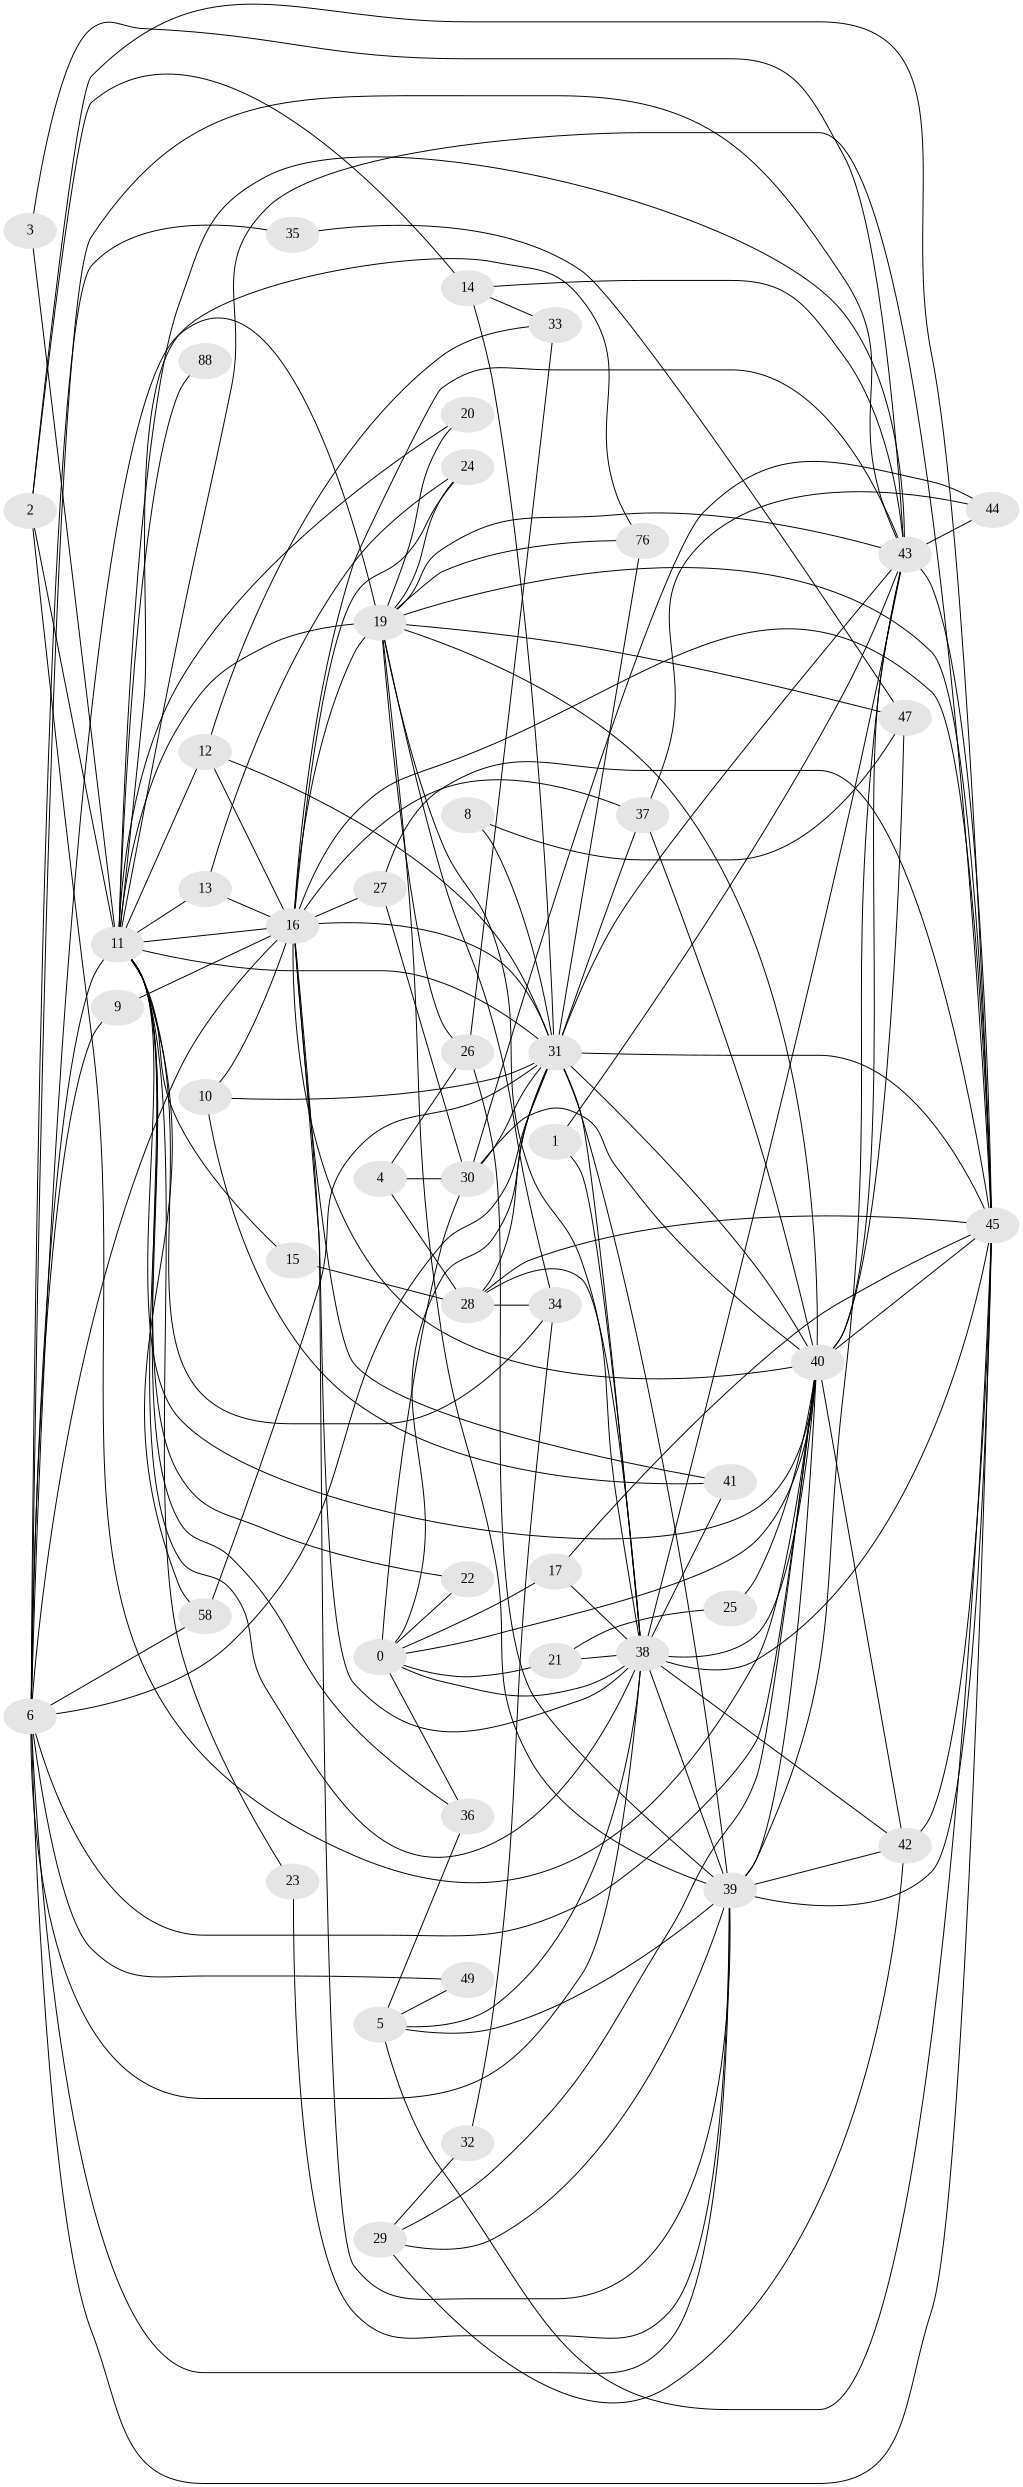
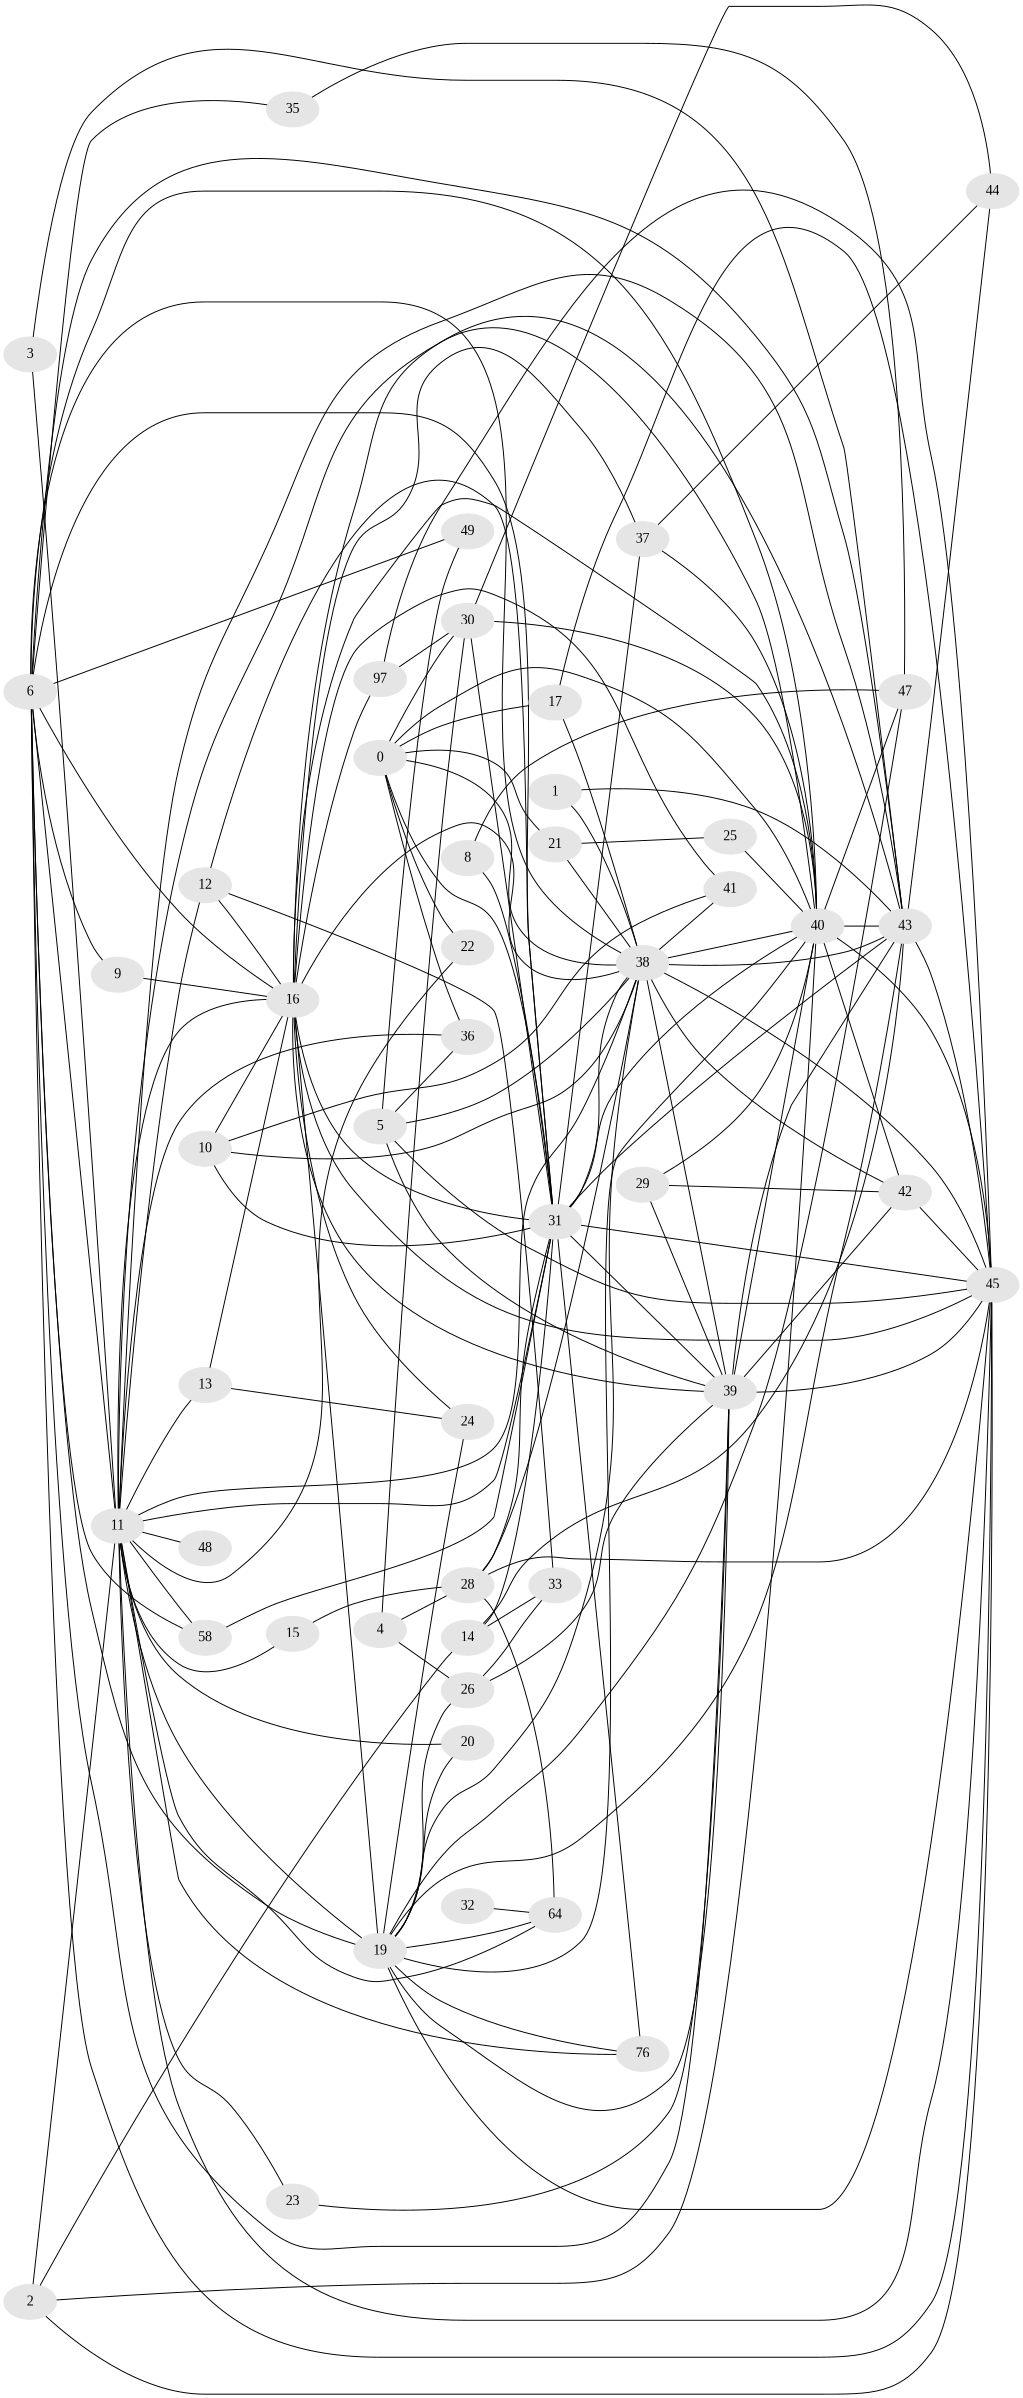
node "88": label "88" -> "48"
node "27": label "27" -> "97"
edge "38" -- "10": added
node "34": label "34" -> "64"
edge "32" -- "29": removed
